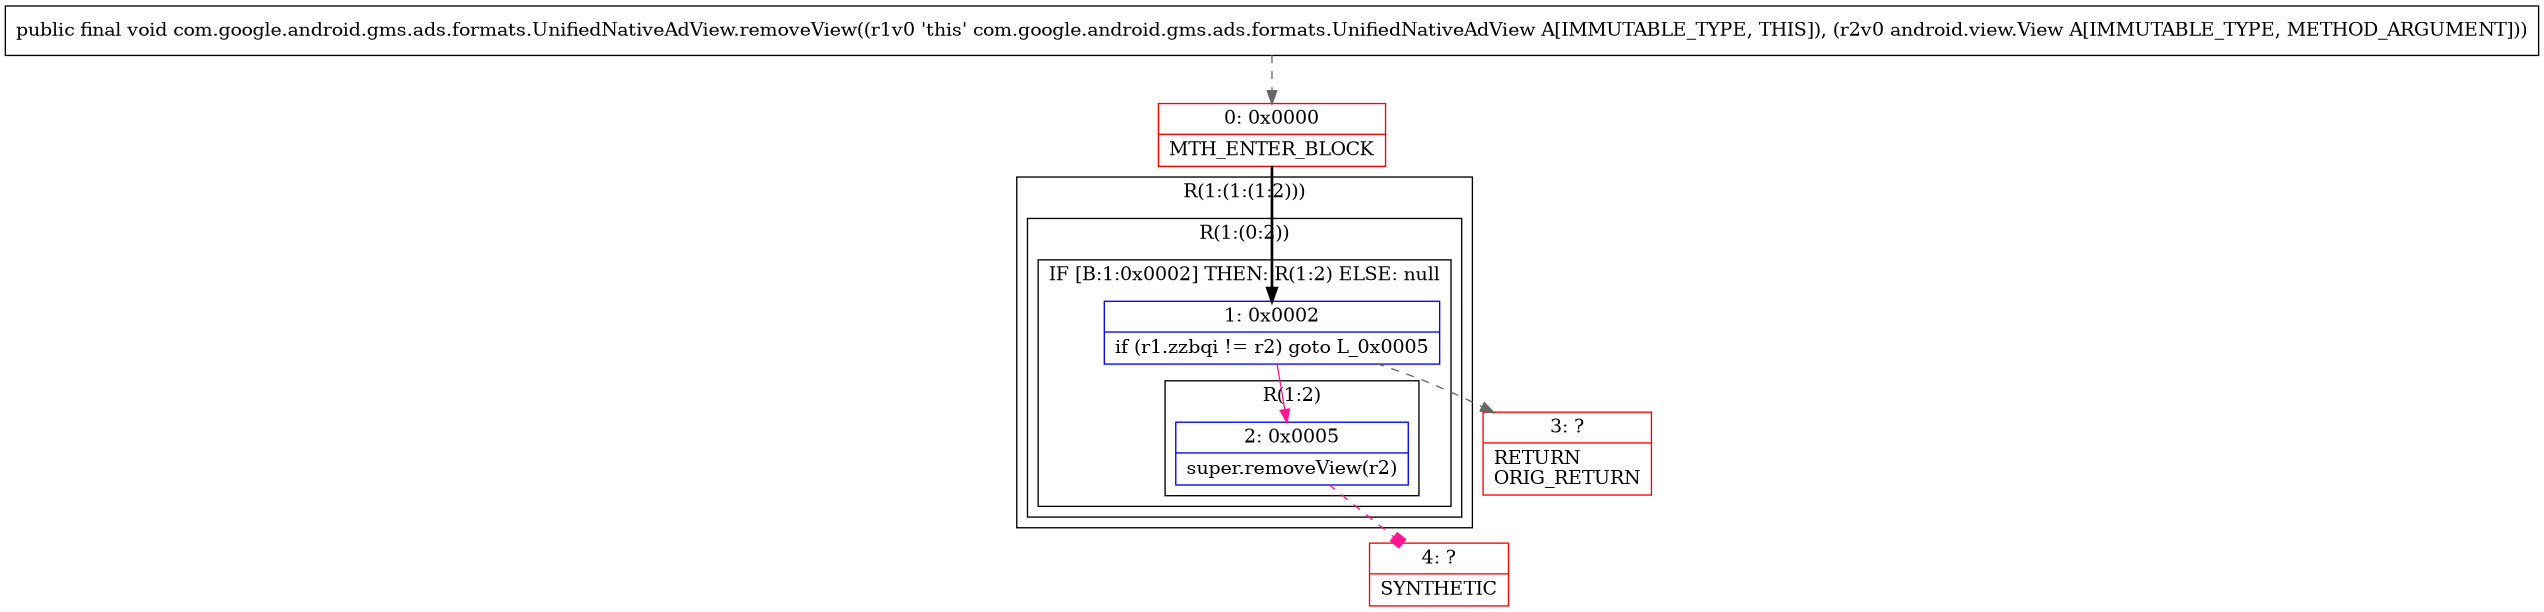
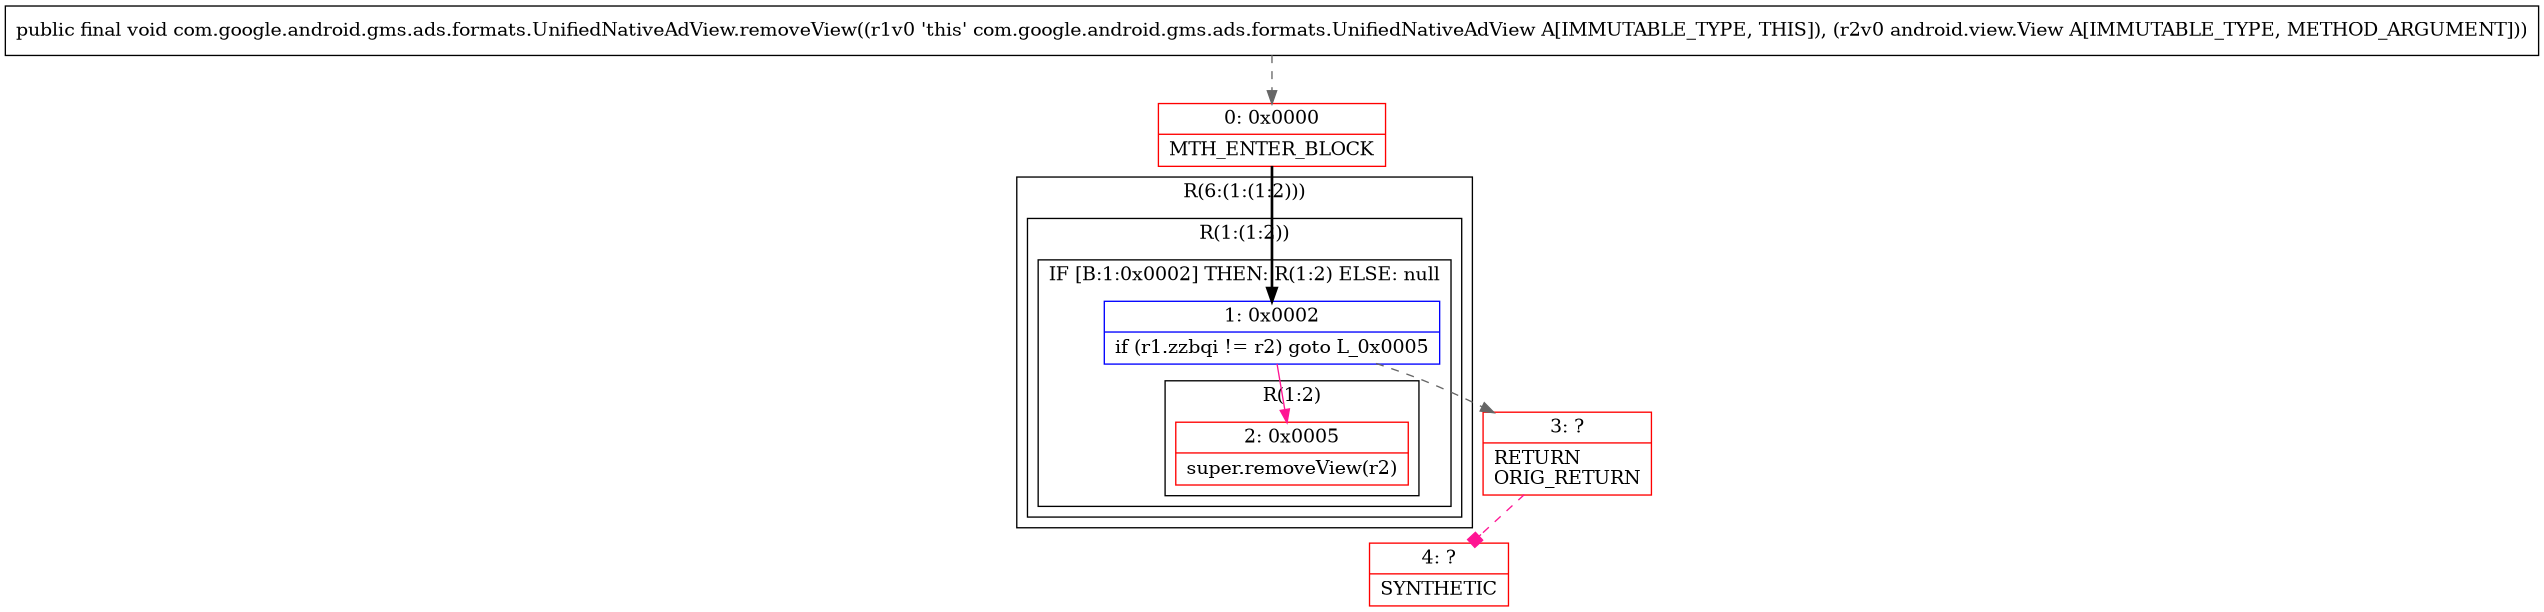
cluster "R(1:(1:(1:2)))": label "R(1:(1:(1:2)))" -> "R(6:(1:(1:2)))"
cluster "R(1:(0:2))": label "R(1:(0:2))" -> "R(1:(1:2))"
node "2: 0x0005": color blue -> red
edge "2: 0x0005" -> "4: ?": now "3: ?" -> "4: ?"
